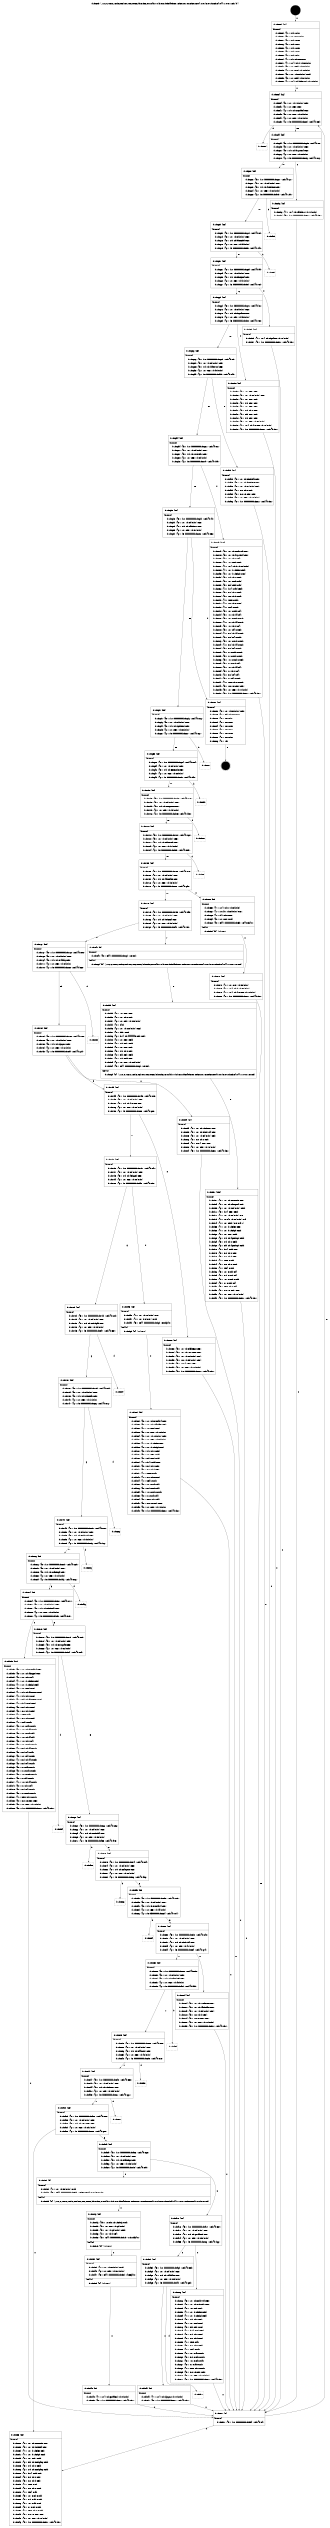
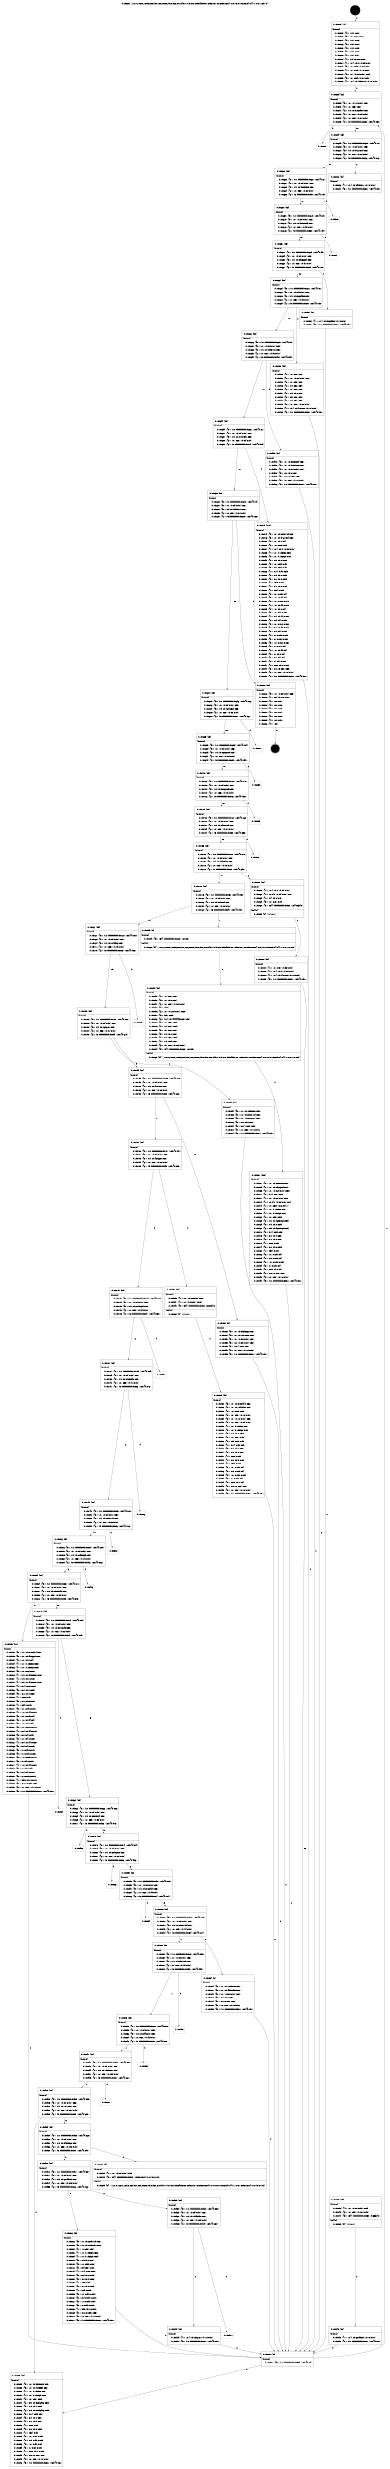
edge "0x402206 [12]" -> "0x402314 [5]": removed, label "1"
node "0x401dd6 [23]": removed
